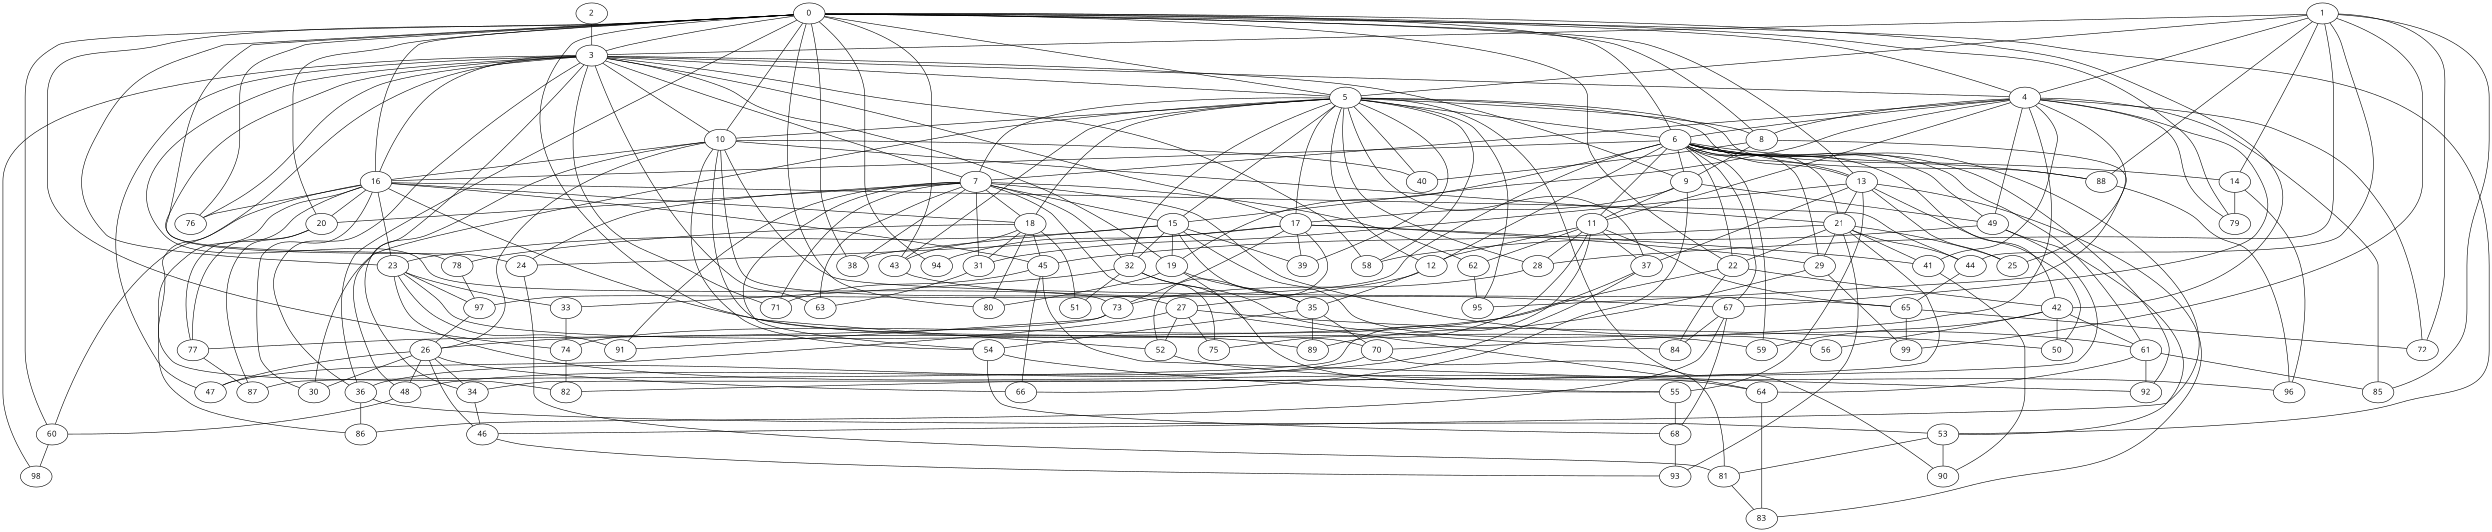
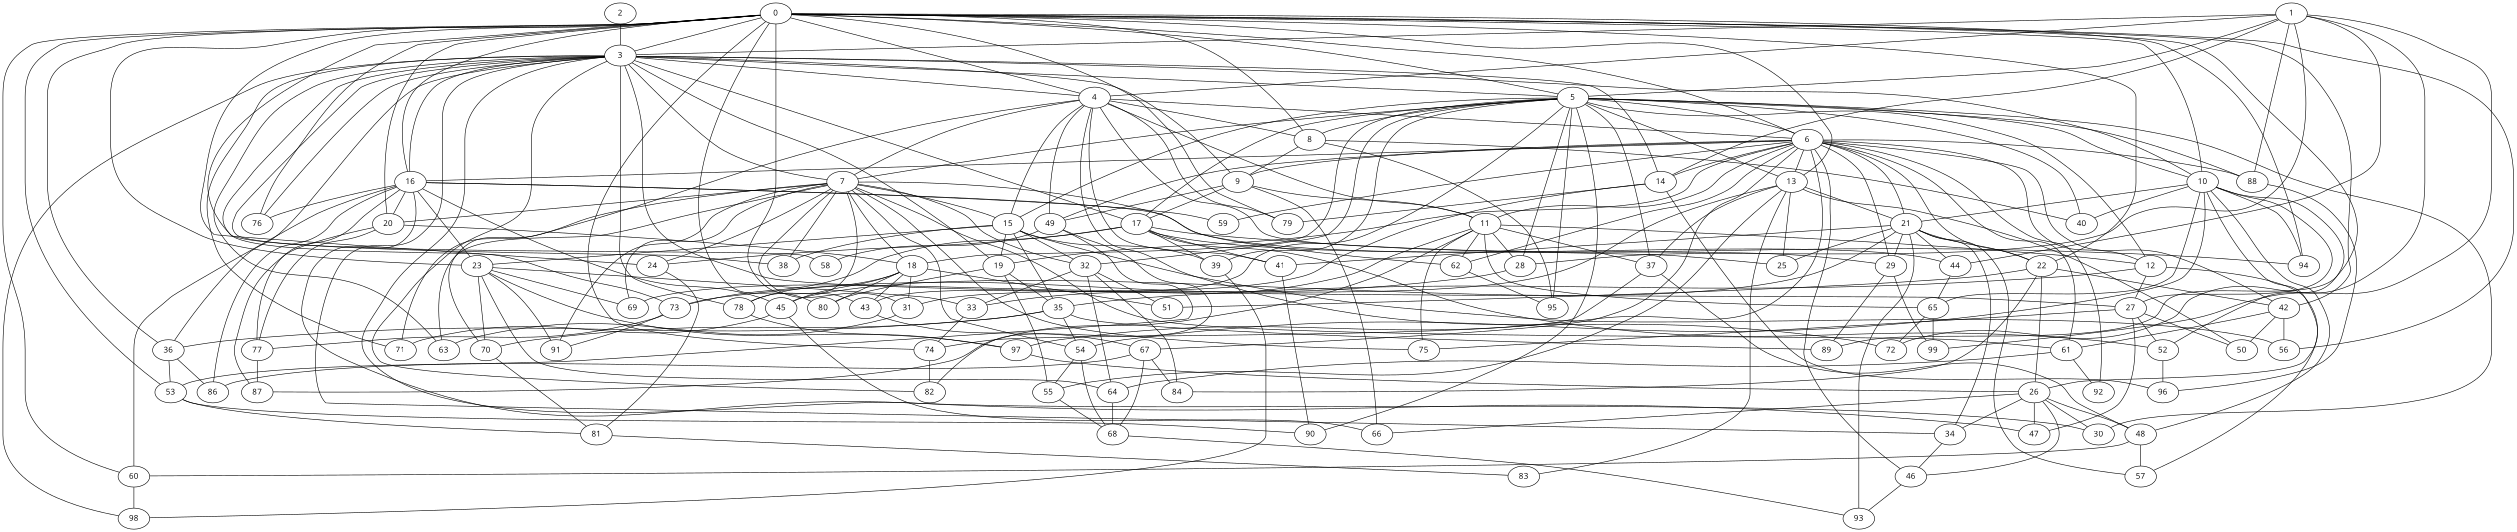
edge "0" -- "56": added
edge "3" -- "14": added
edge "10" -- "16": now "10" -- "94"
edge "5" -- "58": removed
edge "16" -- "18": now "20" -- "18"
edge "6" -- "62": added
edge "4" -- "67": removed
edge "7" -- "78": added
edge "11" -- "33": added
edge "3" -- "27": added
edge "22" -- "51": added
node "69": added
edge "42" -- "59": removed
edge "70" -- "36": now "35" -- "36"
edge "45" -- "92": removed
node "85": removed
edge "64" -- "83": now "64" -- "68"
node "57": added
edge "39" -- "98": added
